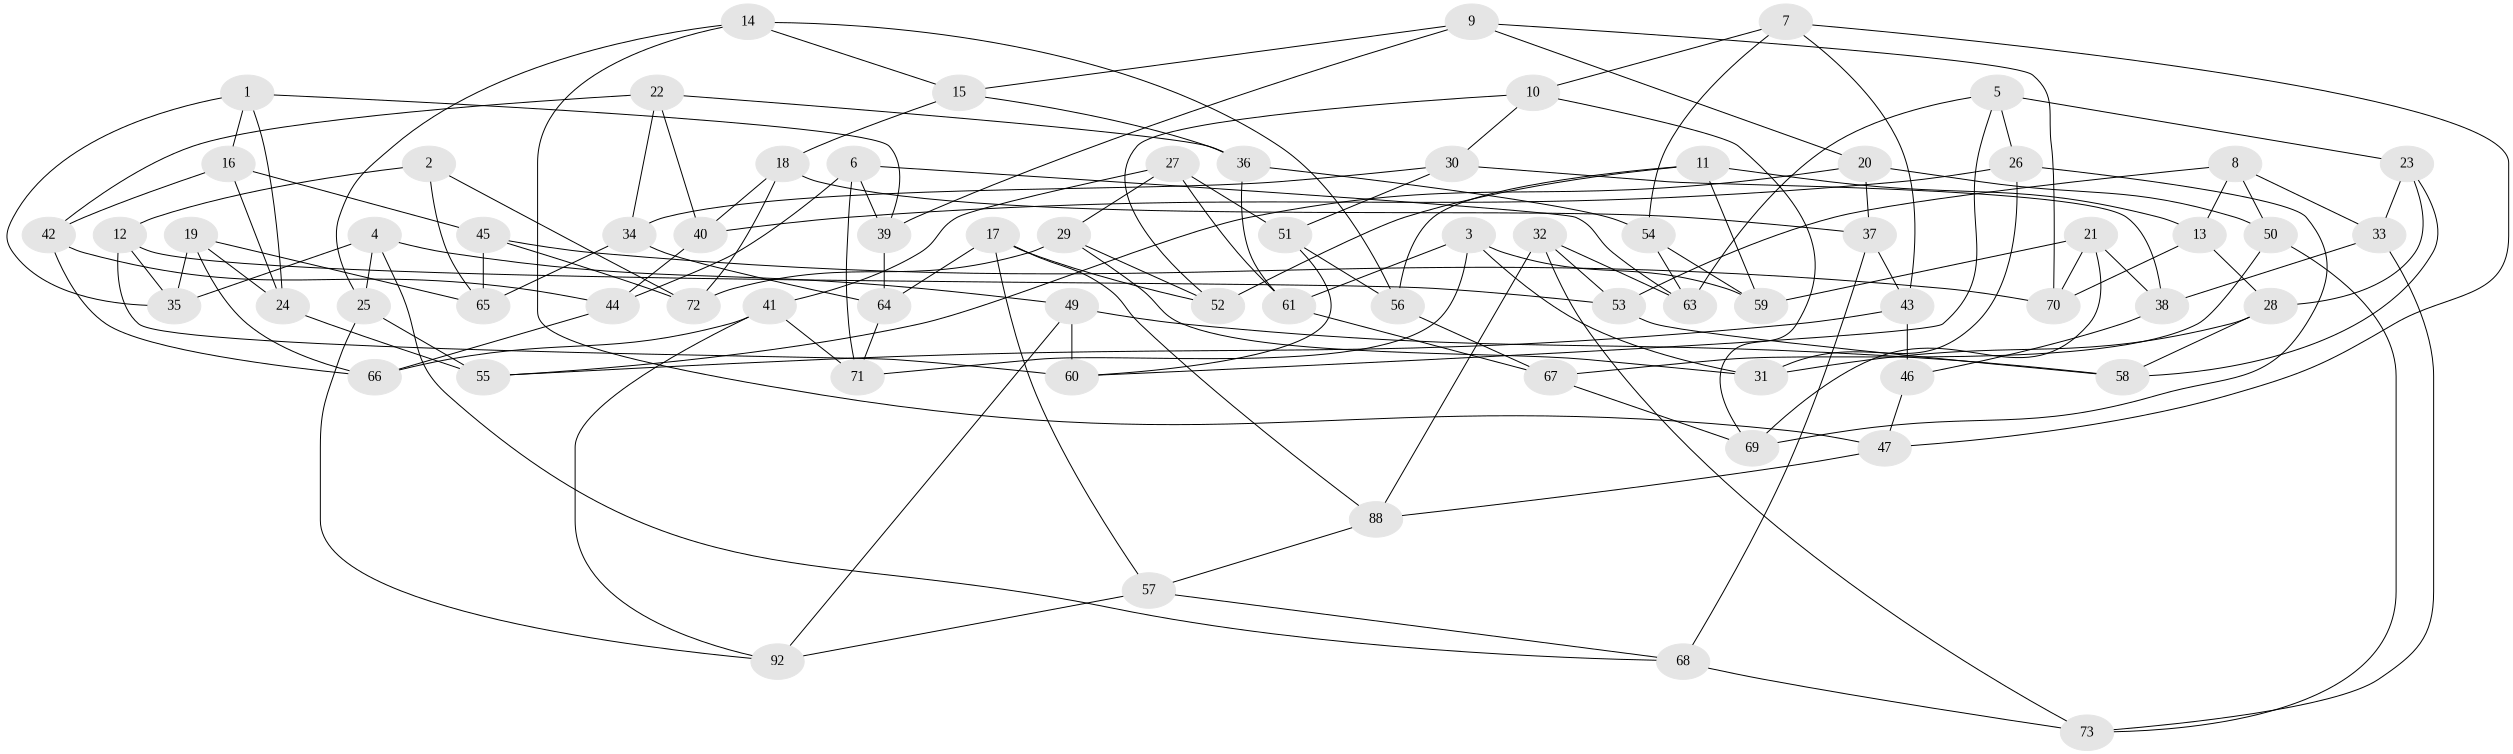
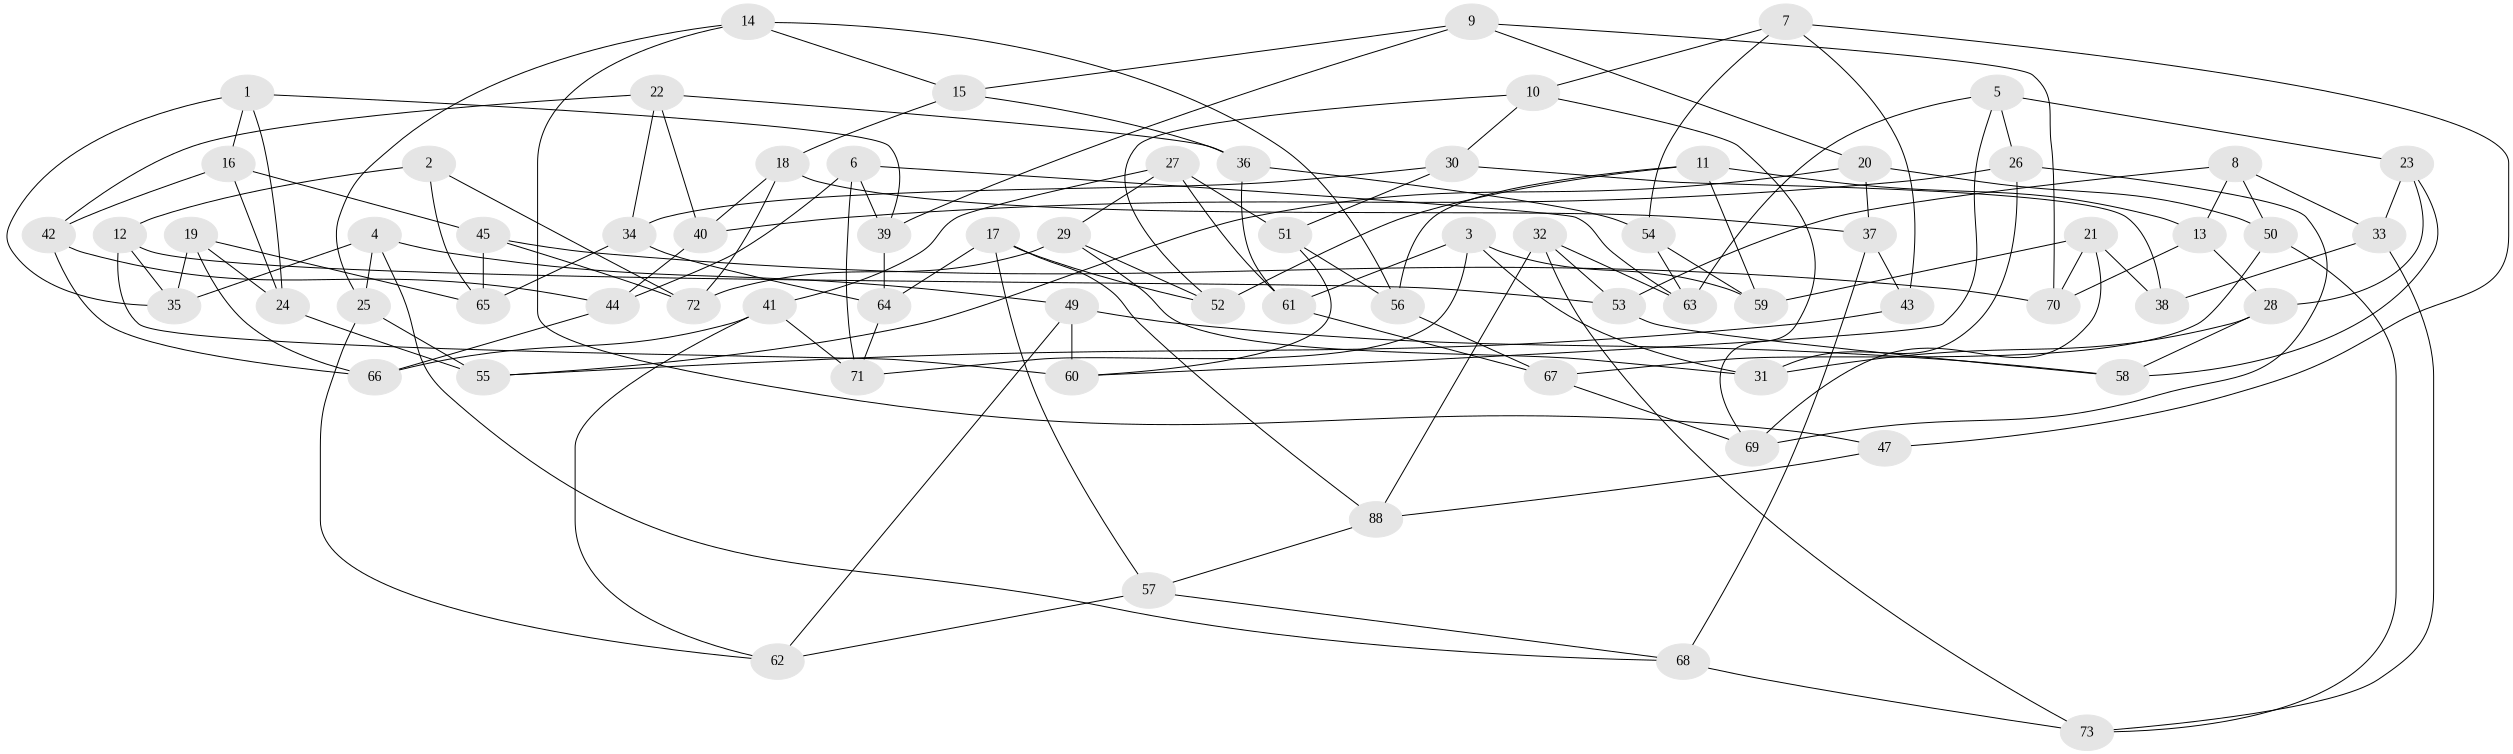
node "46": removed
node "92": label "92" -> "62"
